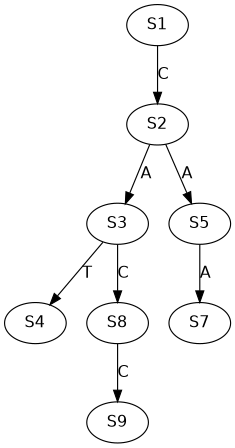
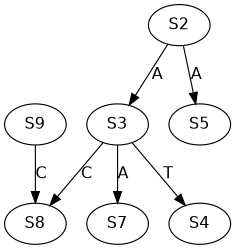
node "S1": removed
edge "S5" -> "S7": now "S3" -> "S7"
edge "S8" -> "S9": reversed
